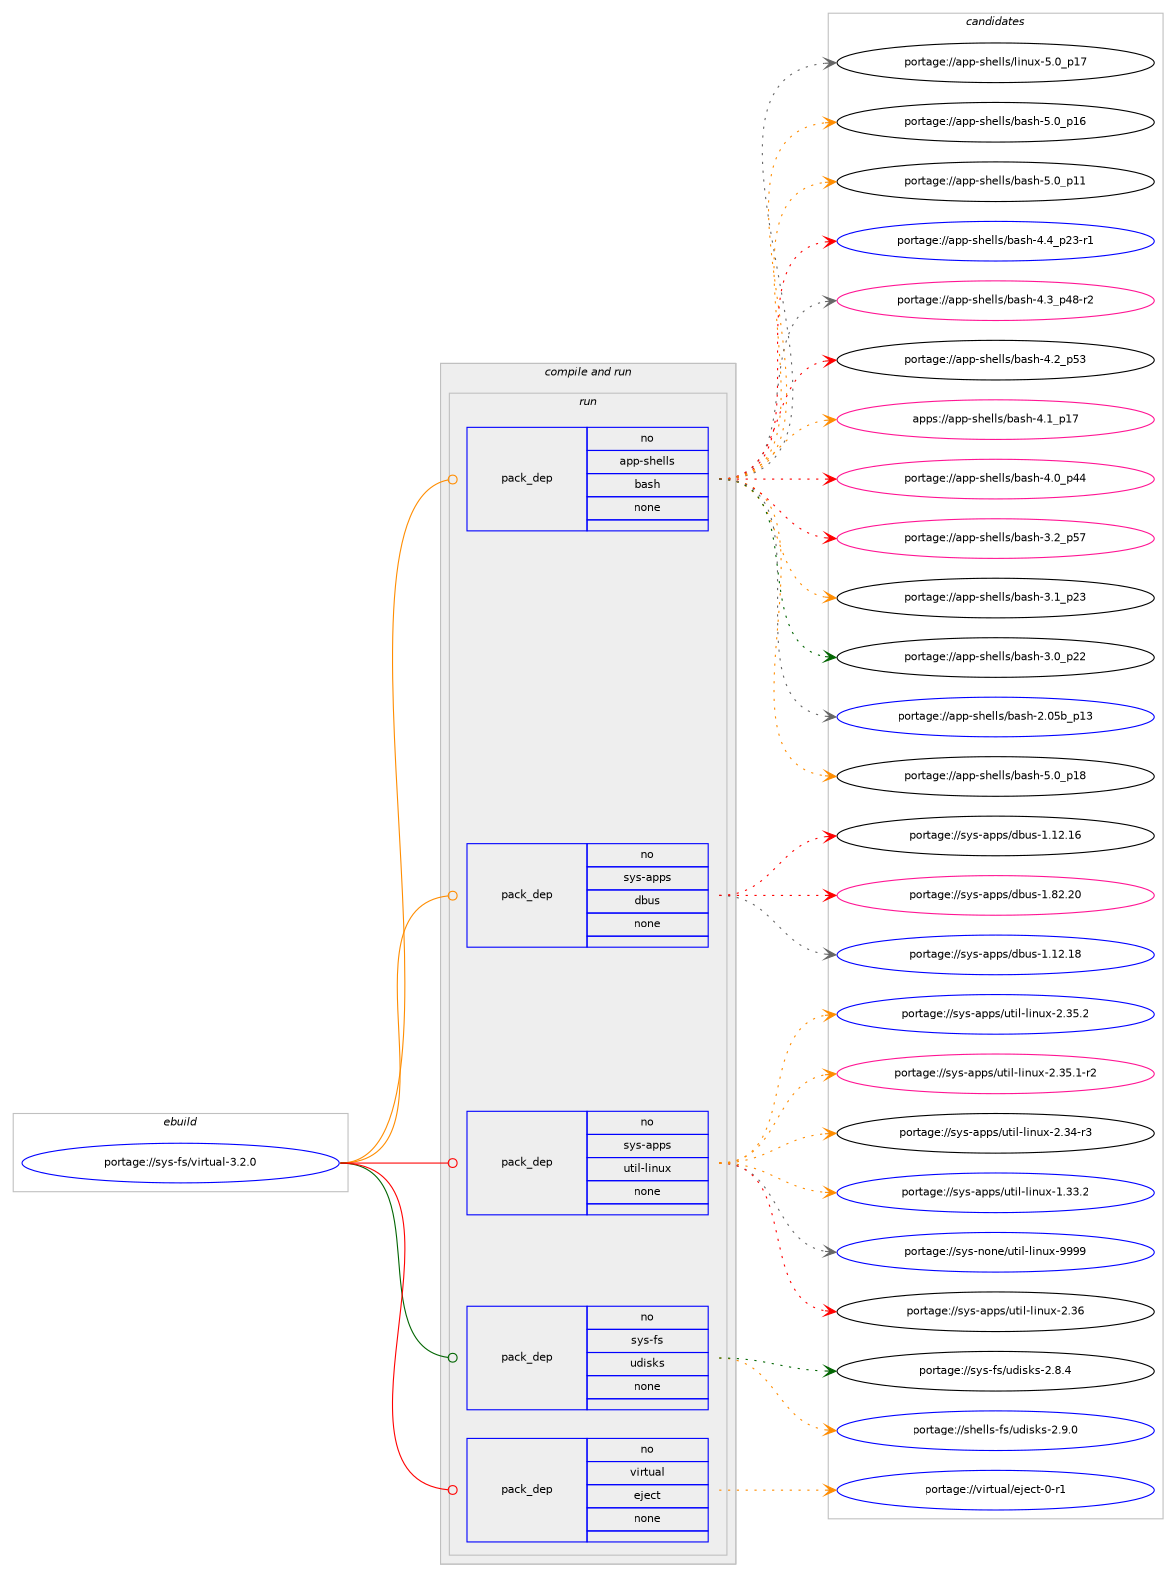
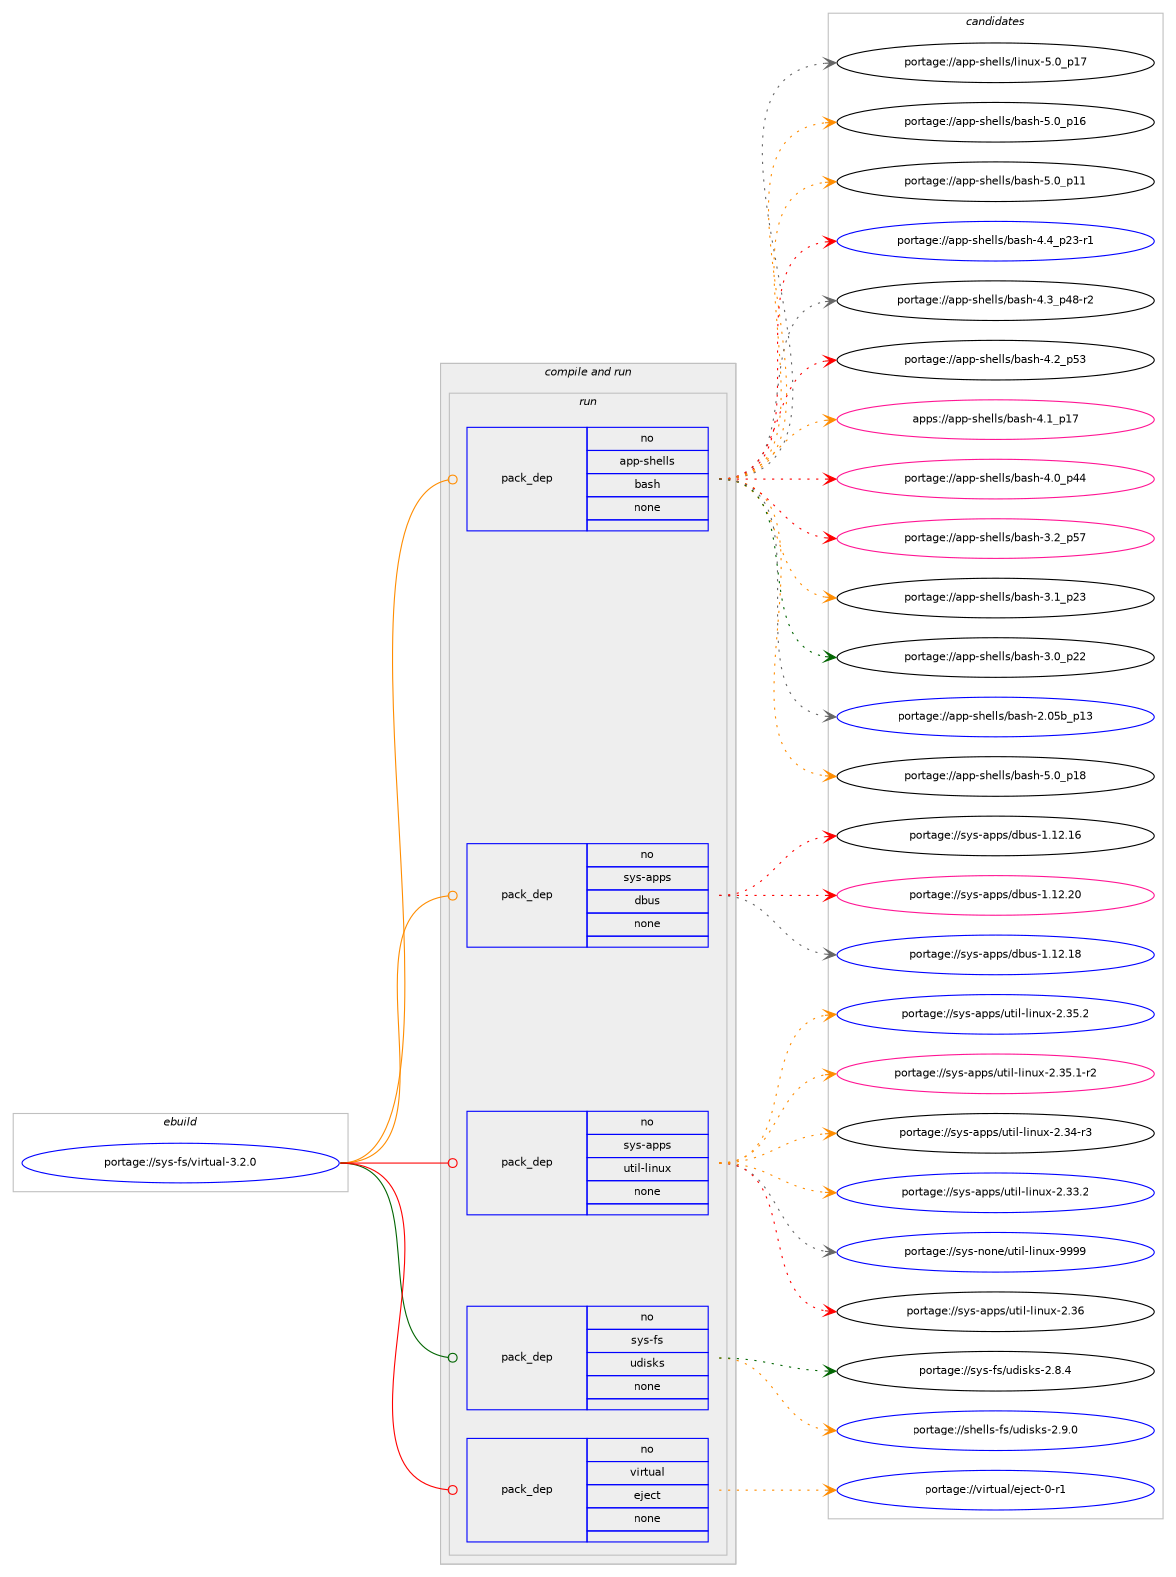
node "portage://app-shells/bash-4.3_p48-r2": color deeppink -> black
node "portage://sys-apps/dbus-1.82.20": label "portage://sys-apps/dbus-1.82.20" -> "portage://sys-apps/dbus-1.12.20"
node "portage://sys-apps/util-linux-1.33.2": label "portage://sys-apps/util-linux-1.33.2" -> "portage://sys-apps/util-linux-2.33.2"
